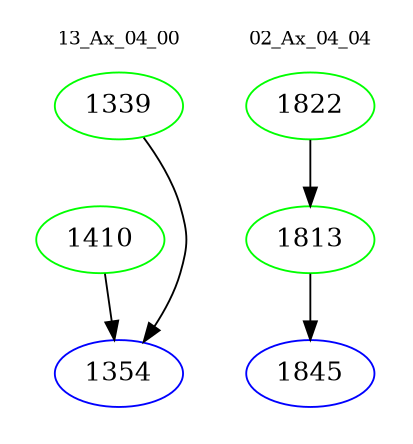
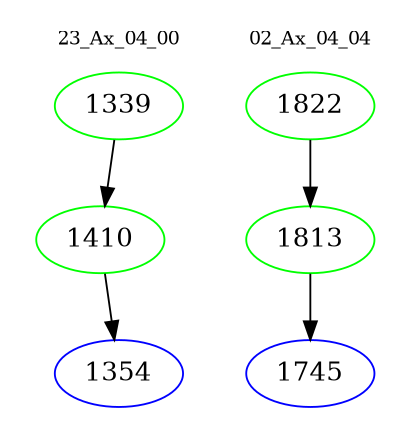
cluster "13_Ax_04_00": label "13_Ax_04_00" -> "23_Ax_04_00"
edge "1339" -> "1354": now "1339" -> "1410"
node "1845": label "1845" -> "1745"
